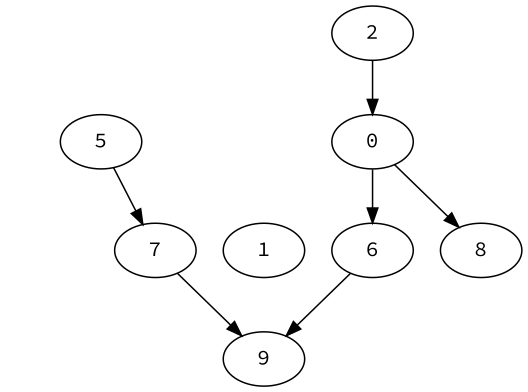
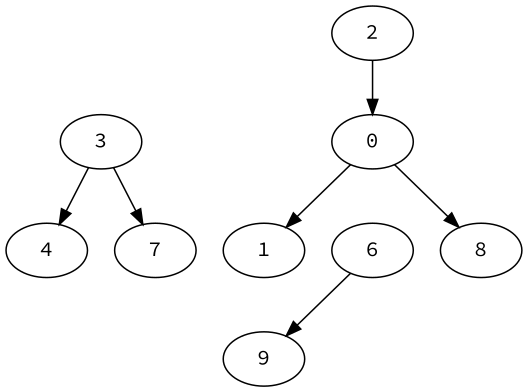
node "5": label "5" -> "3"
edge "0" -> "6": now "0" -> "1"
node "4": added
edge "7" -> "9": removed
